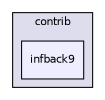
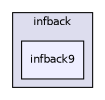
cluster "contrib": label "contrib" -> "infback"
